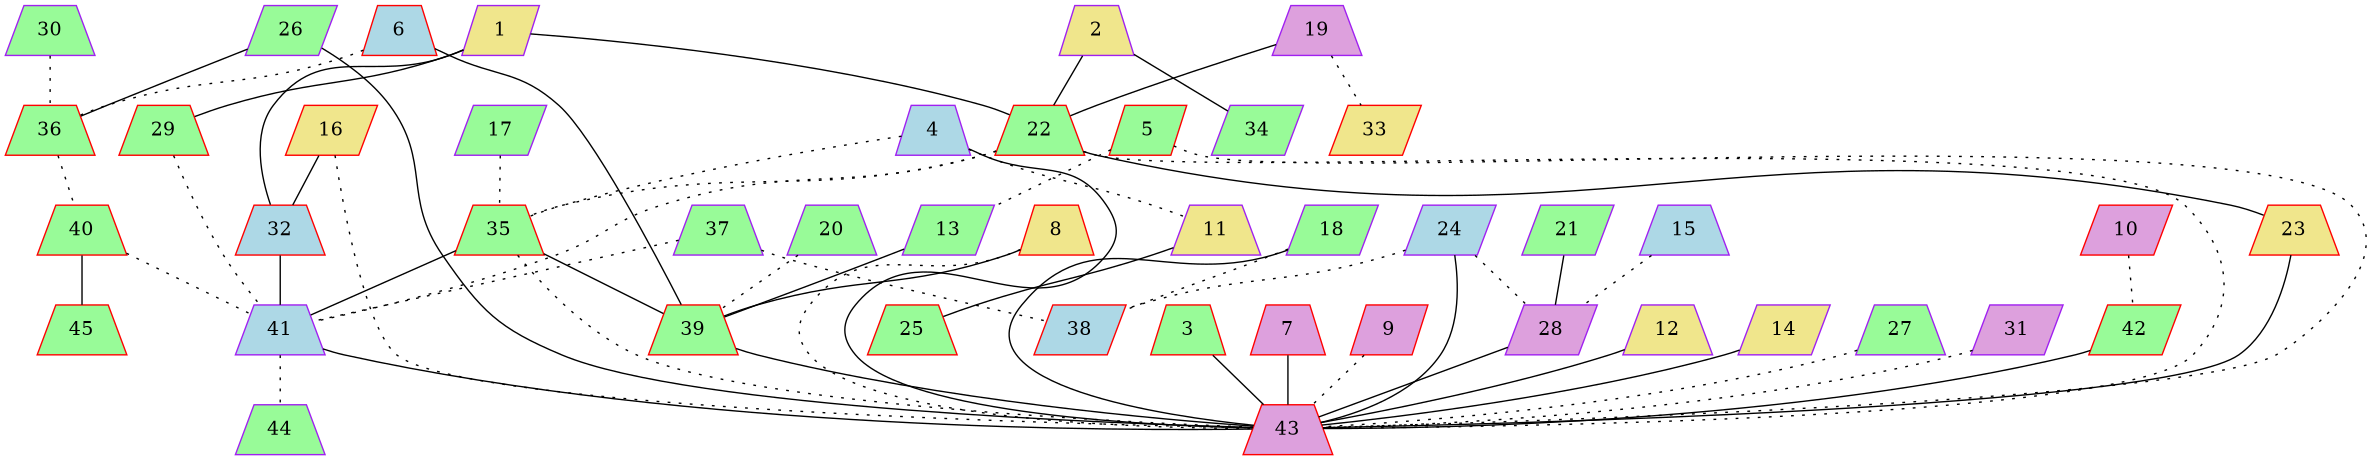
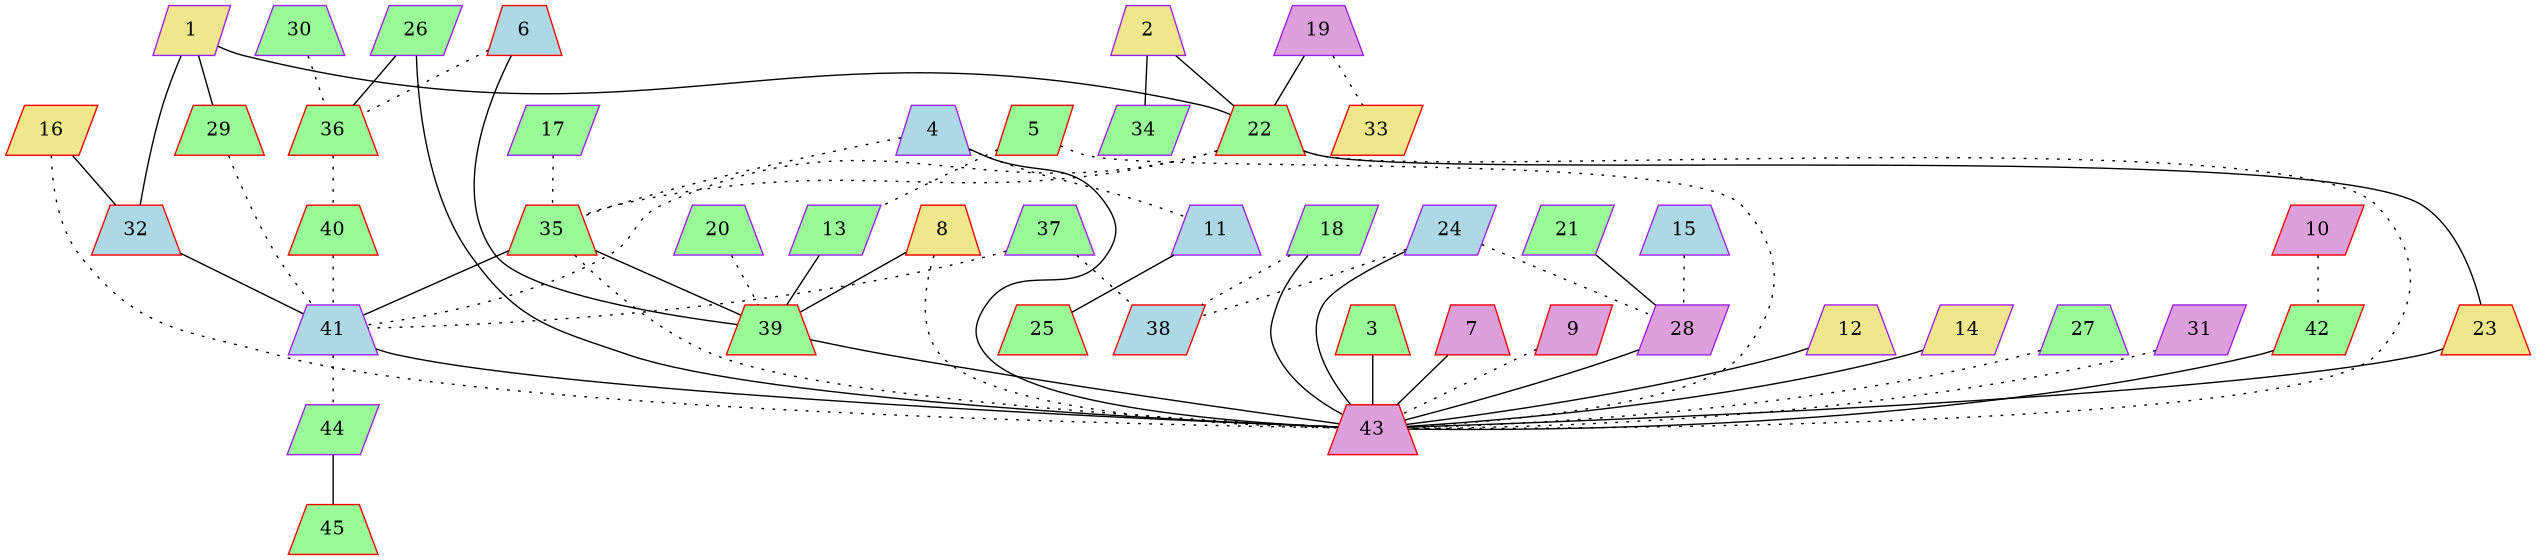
node "11": fillcolor khaki -> lightblue
edge "40" -- "45": now "44" -- "45"
node "44": shape trapezium -> parallelogram
